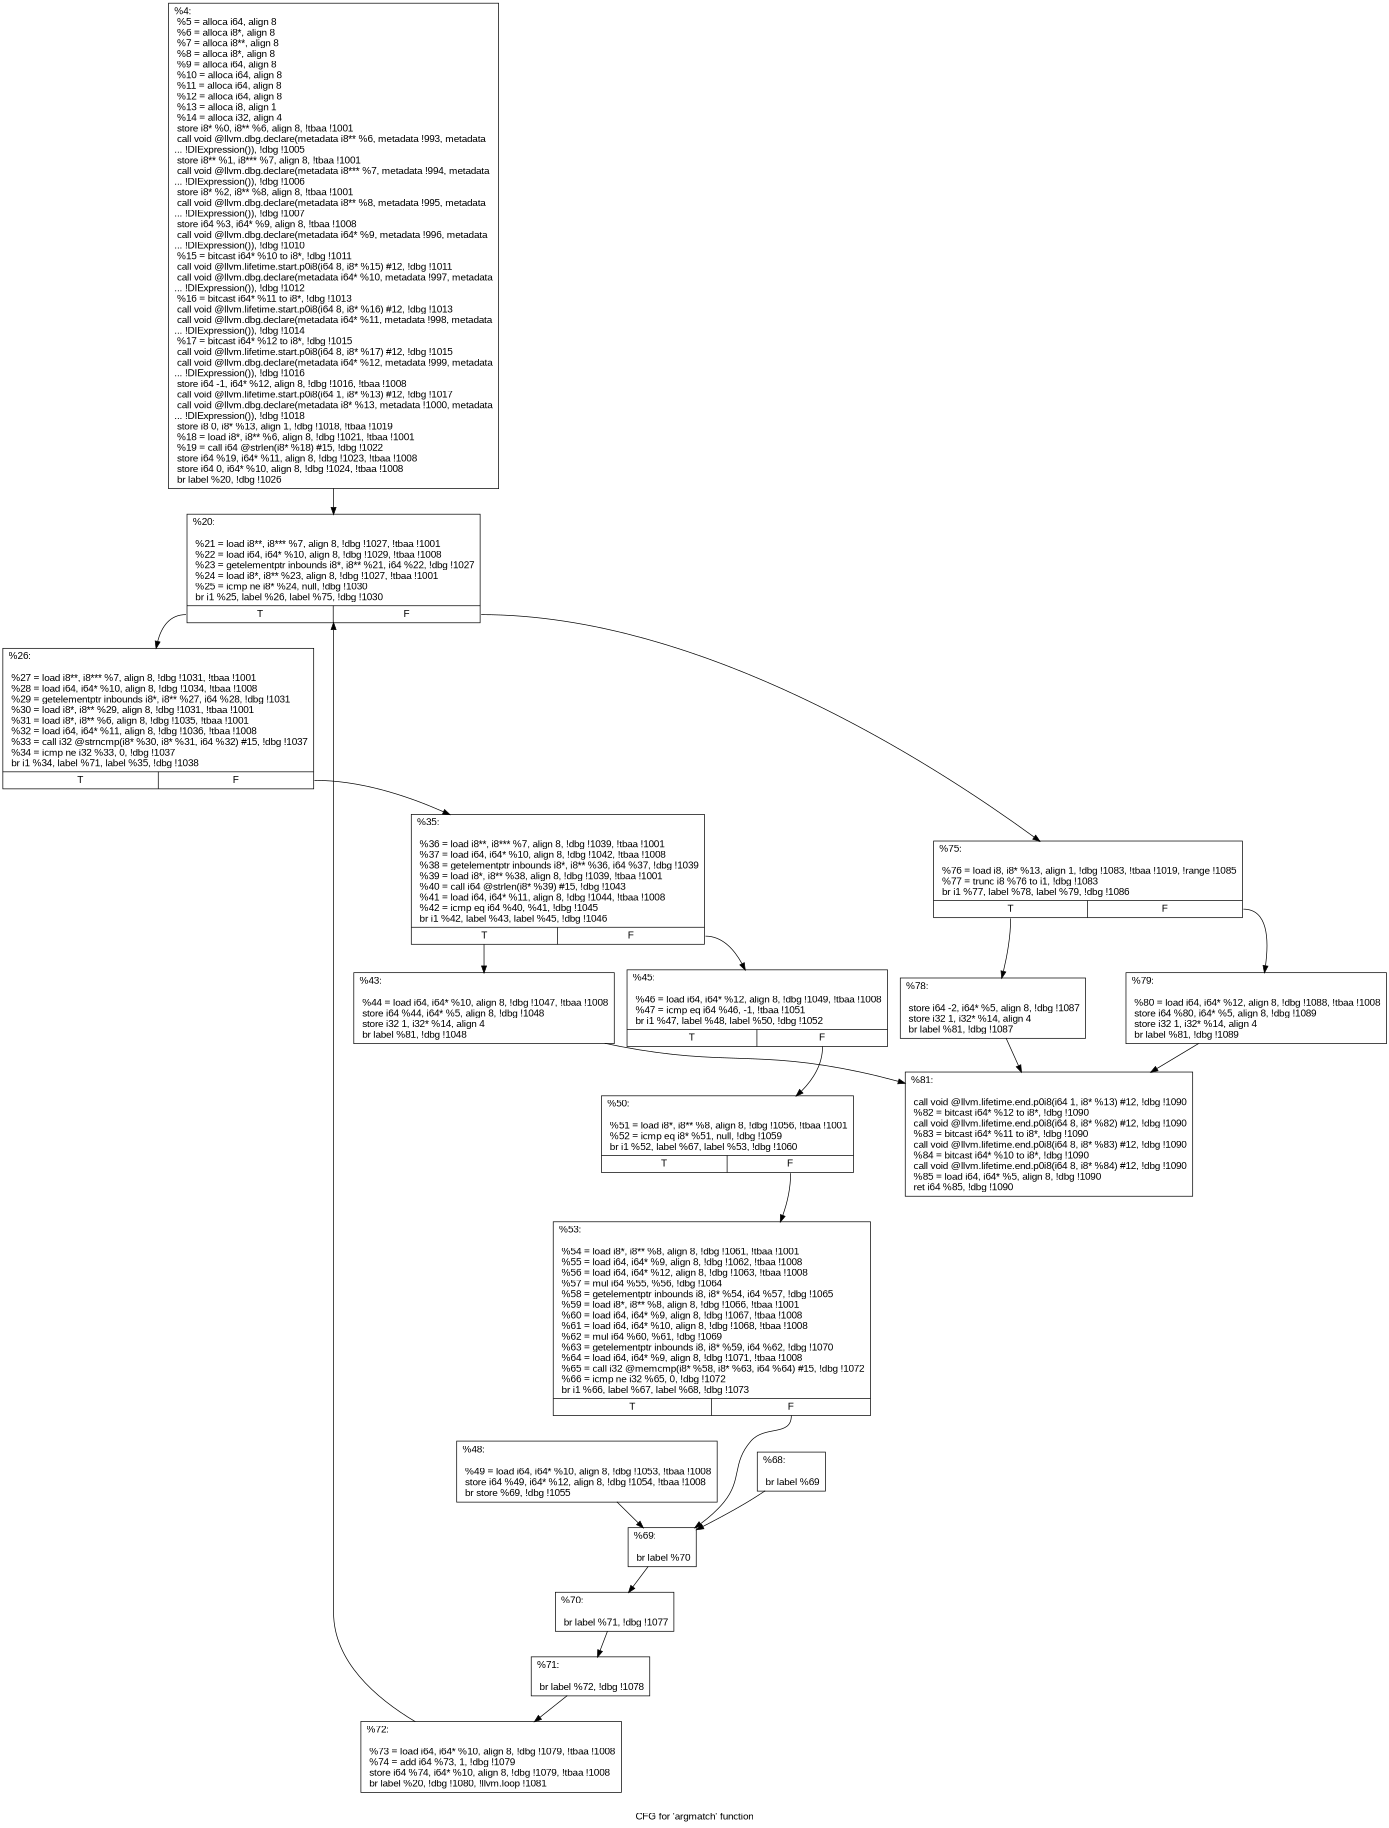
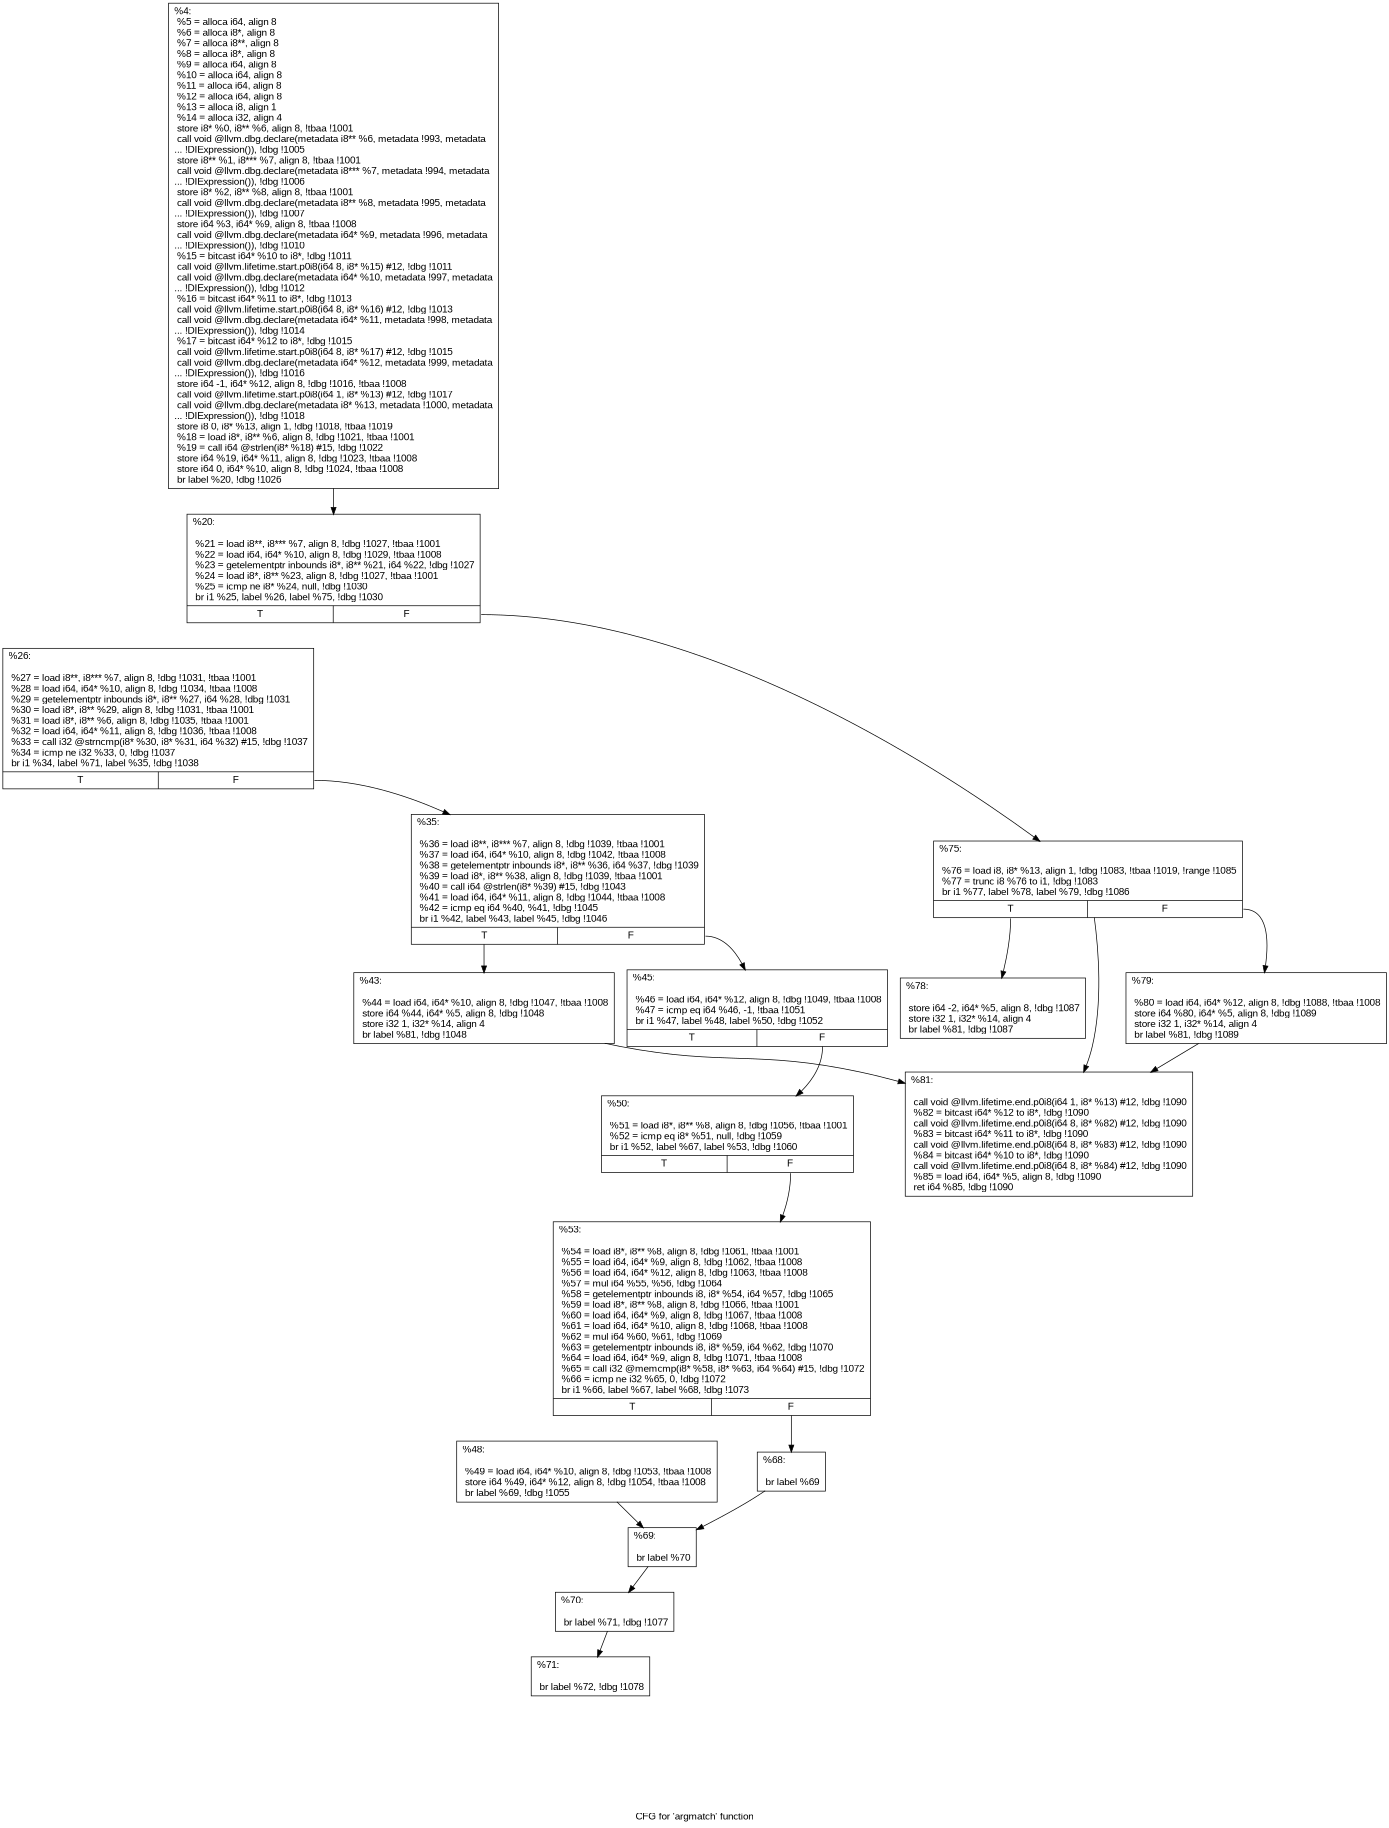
edge "%20:" -> "%26:": removed
edge "%78:" -> "%81:": now "%75:" -> "%81:"
edge "%53:" -> "%69:": now "%53:" -> "%68:"
node "%48:": text "br store %69, !dbg !1055" -> "br label %69, !dbg !1055"
node "%72:": removed
